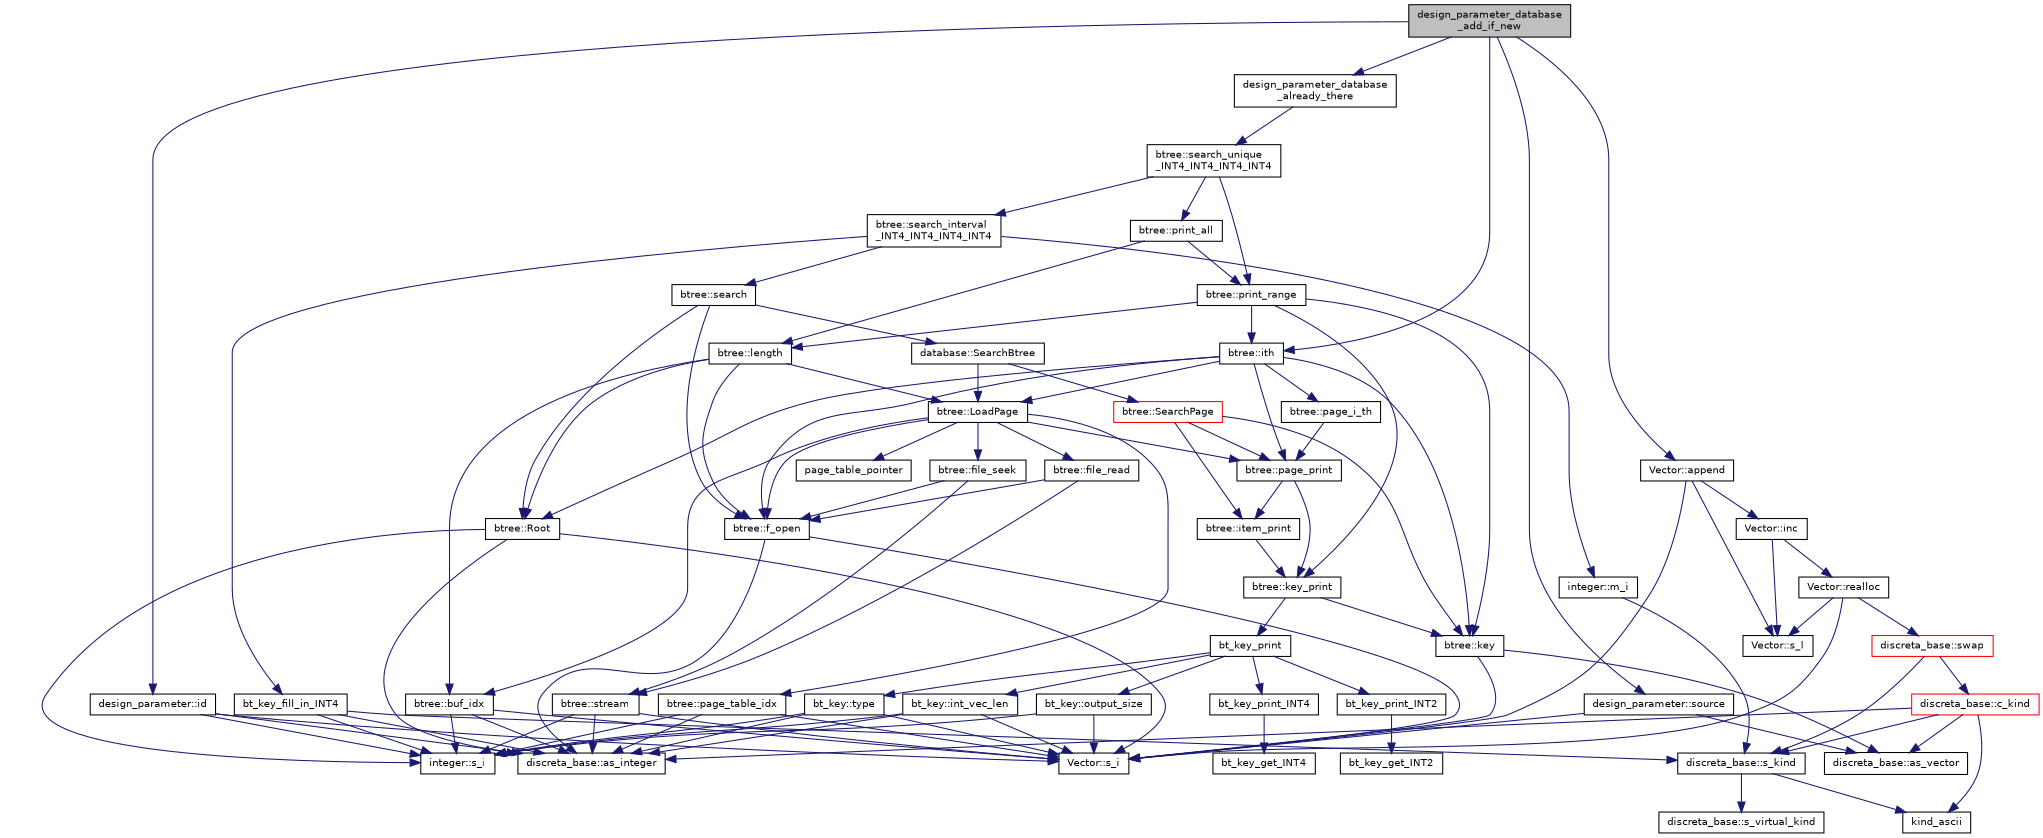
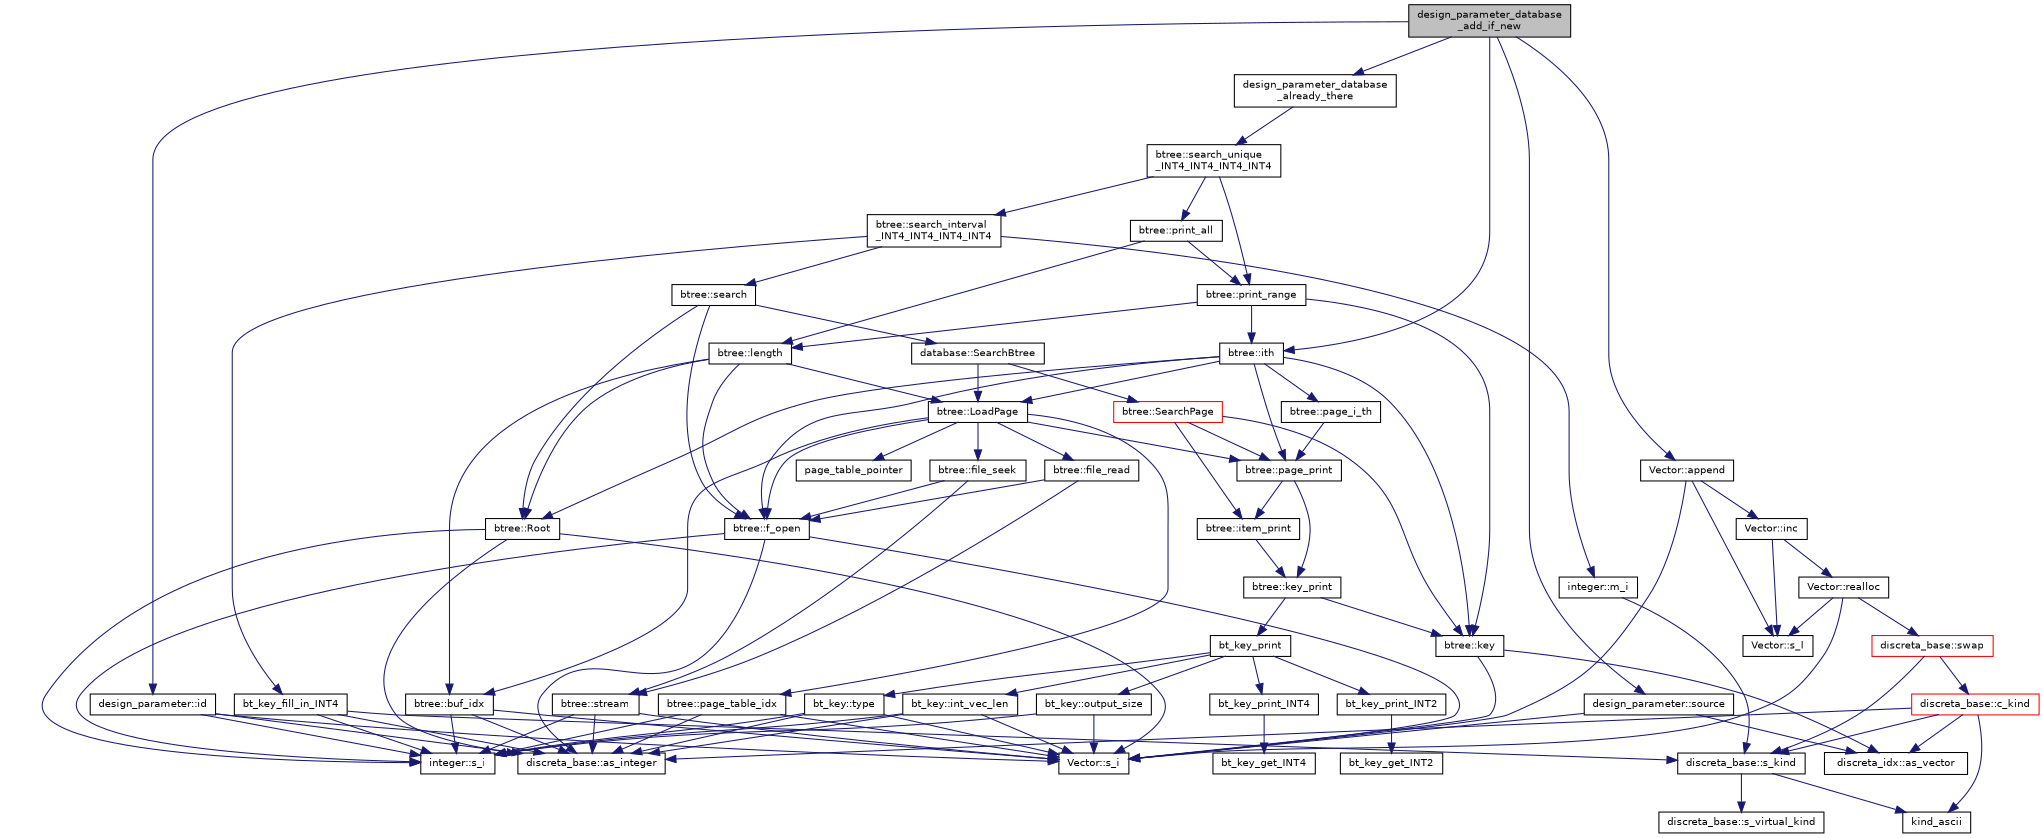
edge "btree::print_range" -> "btree::key_print": removed
edge "btree::f_open" -> "integer::s_i": added
node "discreta_base::as_vector": label "discreta_base::as_vector" -> "discreta_idx::as_vector"
